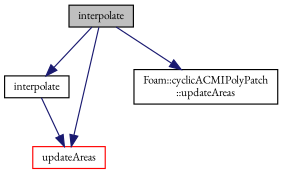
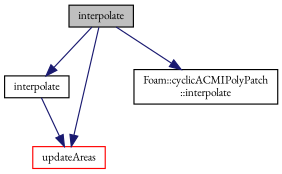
node "Foam::cyclicACMIPolyPatch ::updateAreas": label "Foam::cyclicACMIPolyPatch ::updateAreas" -> "Foam::cyclicACMIPolyPatch ::interpolate"
